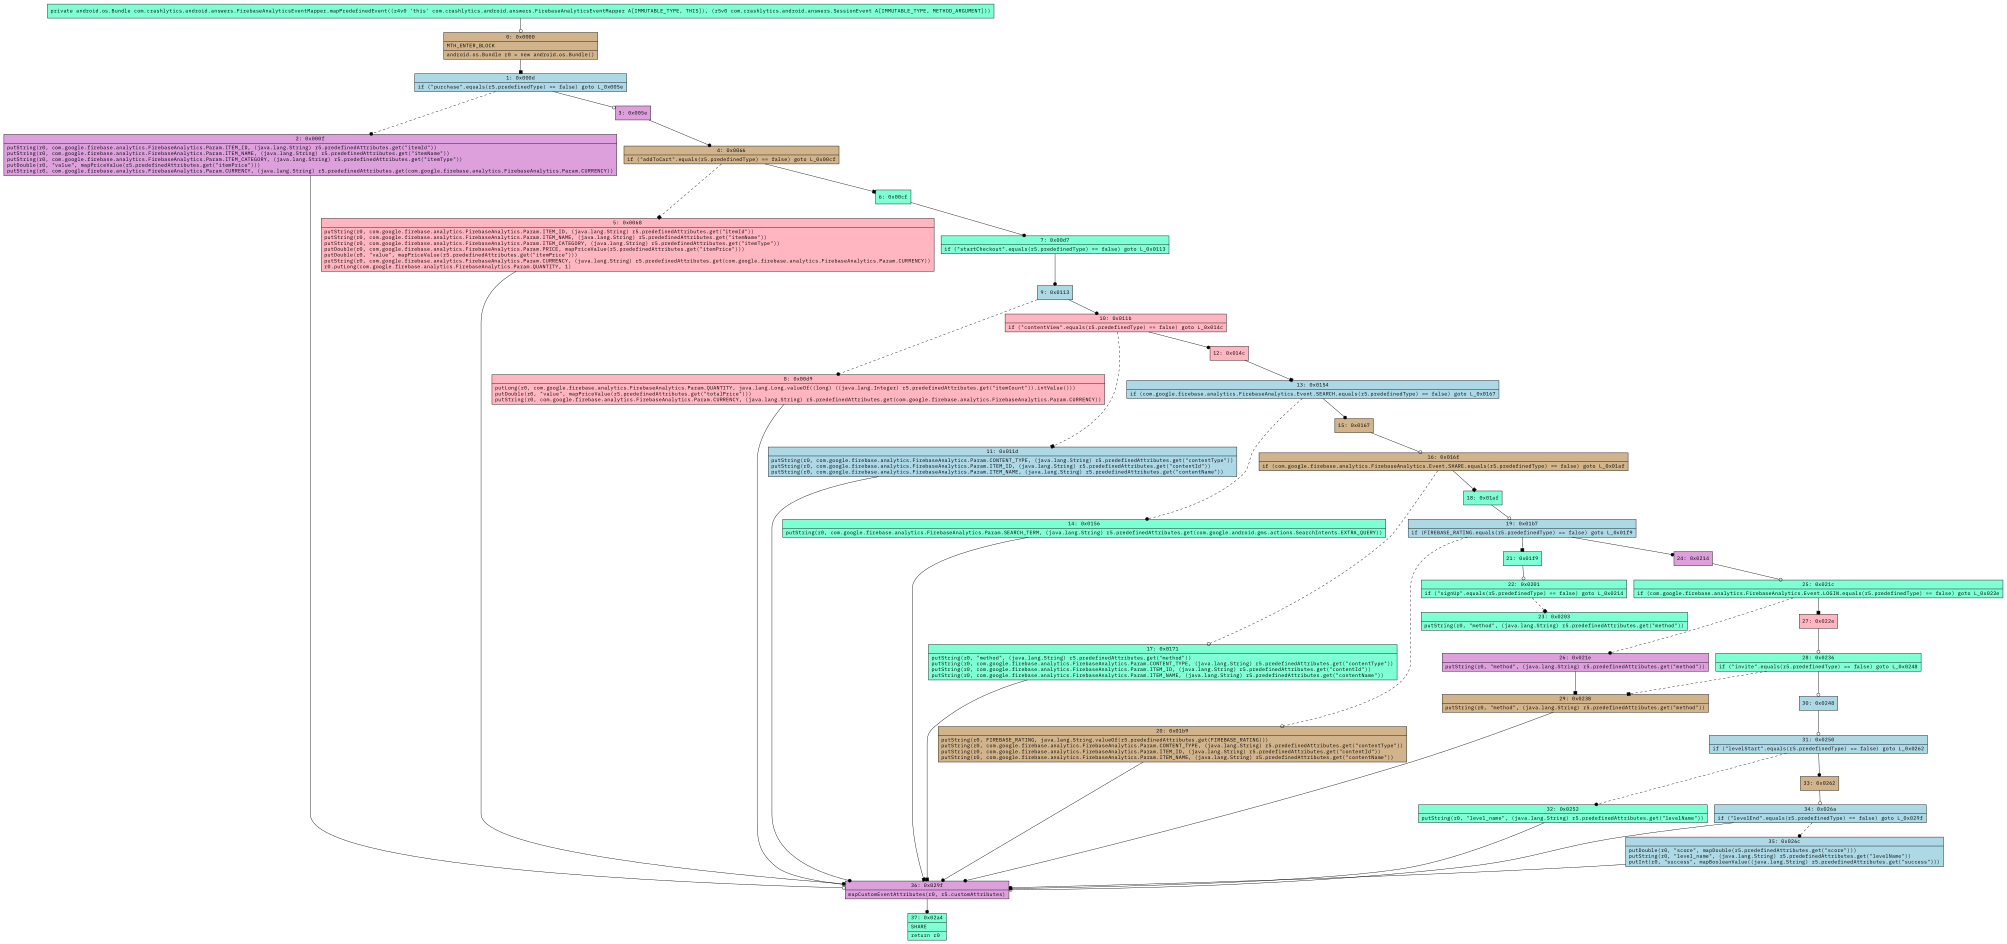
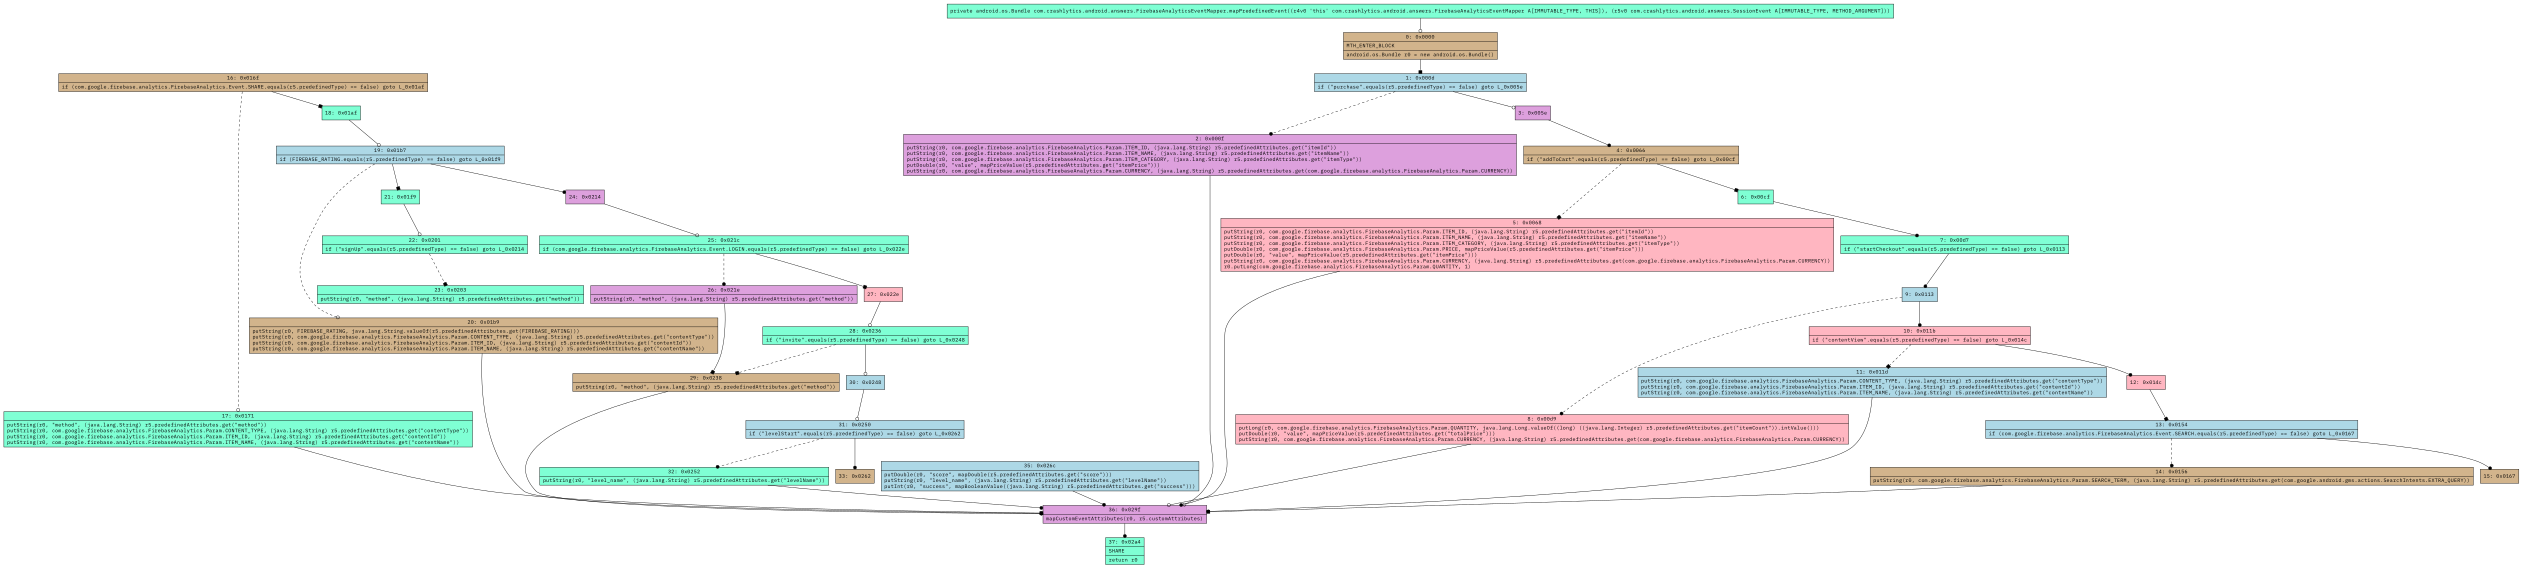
edge "15: 0x0167" -> "16: 0x016f": removed
node "14: 0x0156": fillcolor aquamarine -> tan
node "34: 0x026a": removed
